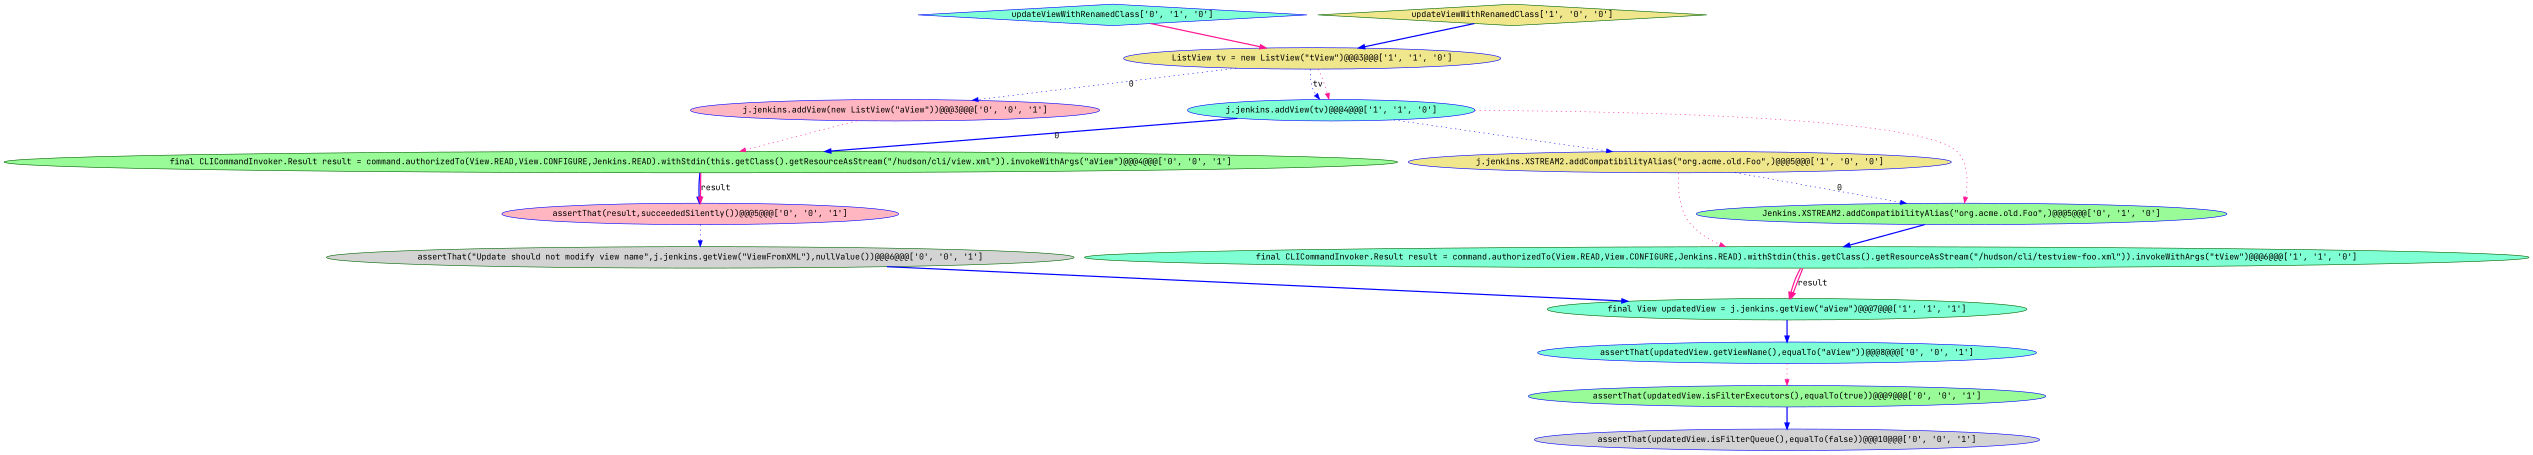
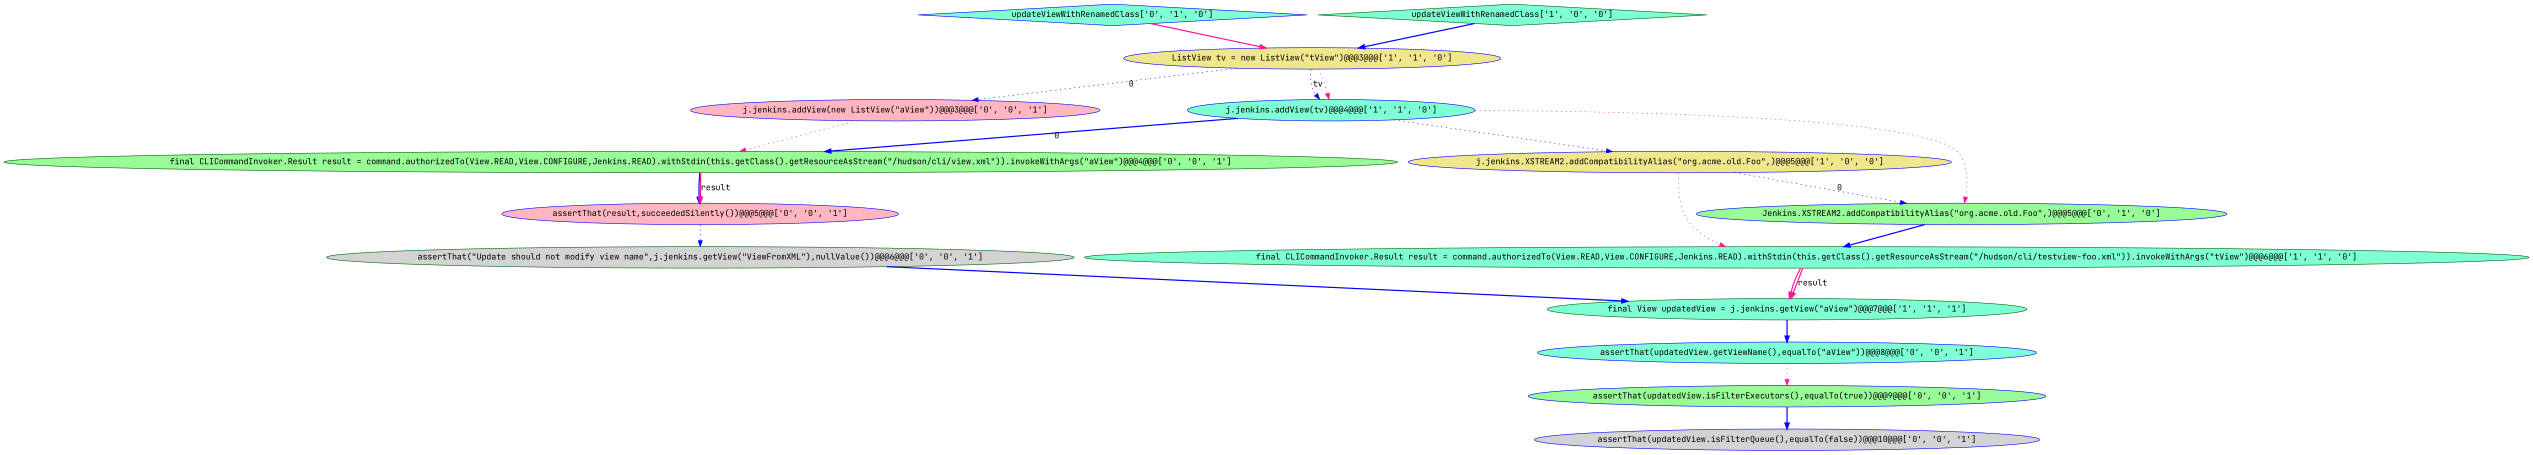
node "updateViewWithRenamedClass['1', '0', '0']": fillcolor khaki -> aquamarine
